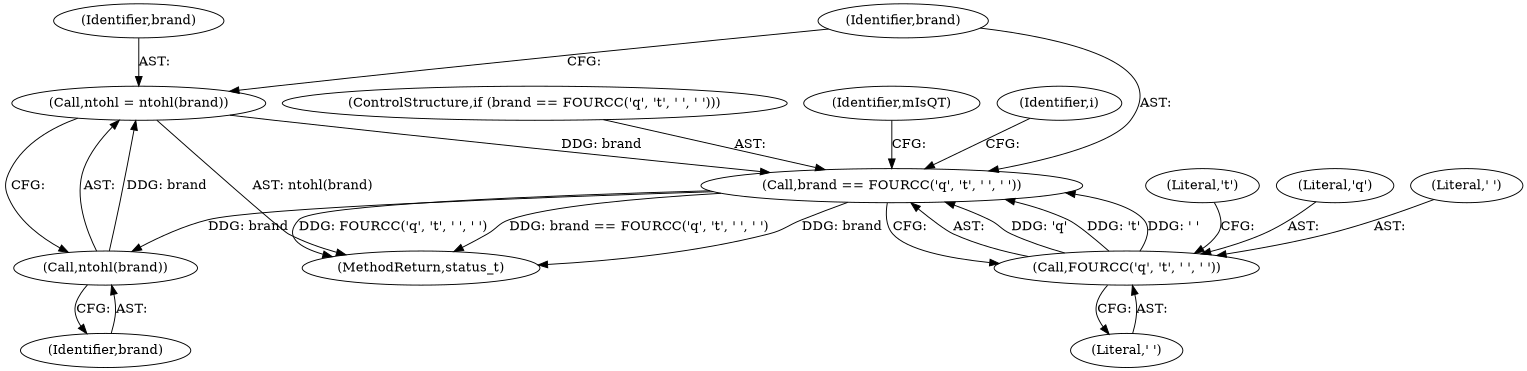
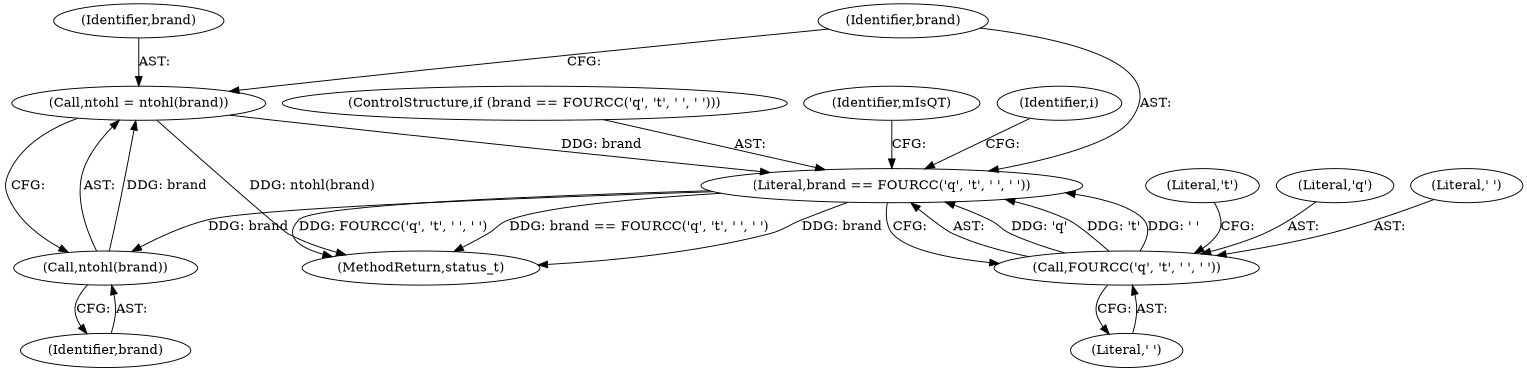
edge "(Call,ntohl = ntohl(brand))" -> "(MethodReturn,status_t)": label "AST: ntohl(brand)" -> "DDG: ntohl(brand)"
node "(Call,brand == FOURCC('q', 't', ' ', ' '))": label "(Call,brand == FOURCC('q', 't', ' ', ' '))" -> "(Literal,brand == FOURCC('q', 't', ' ', ' '))"
